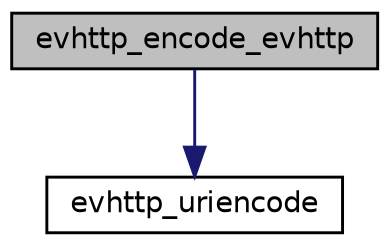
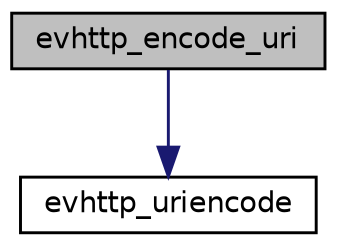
node "evhttp_encode_evhttp": label "evhttp_encode_evhttp" -> "evhttp_encode_uri"
